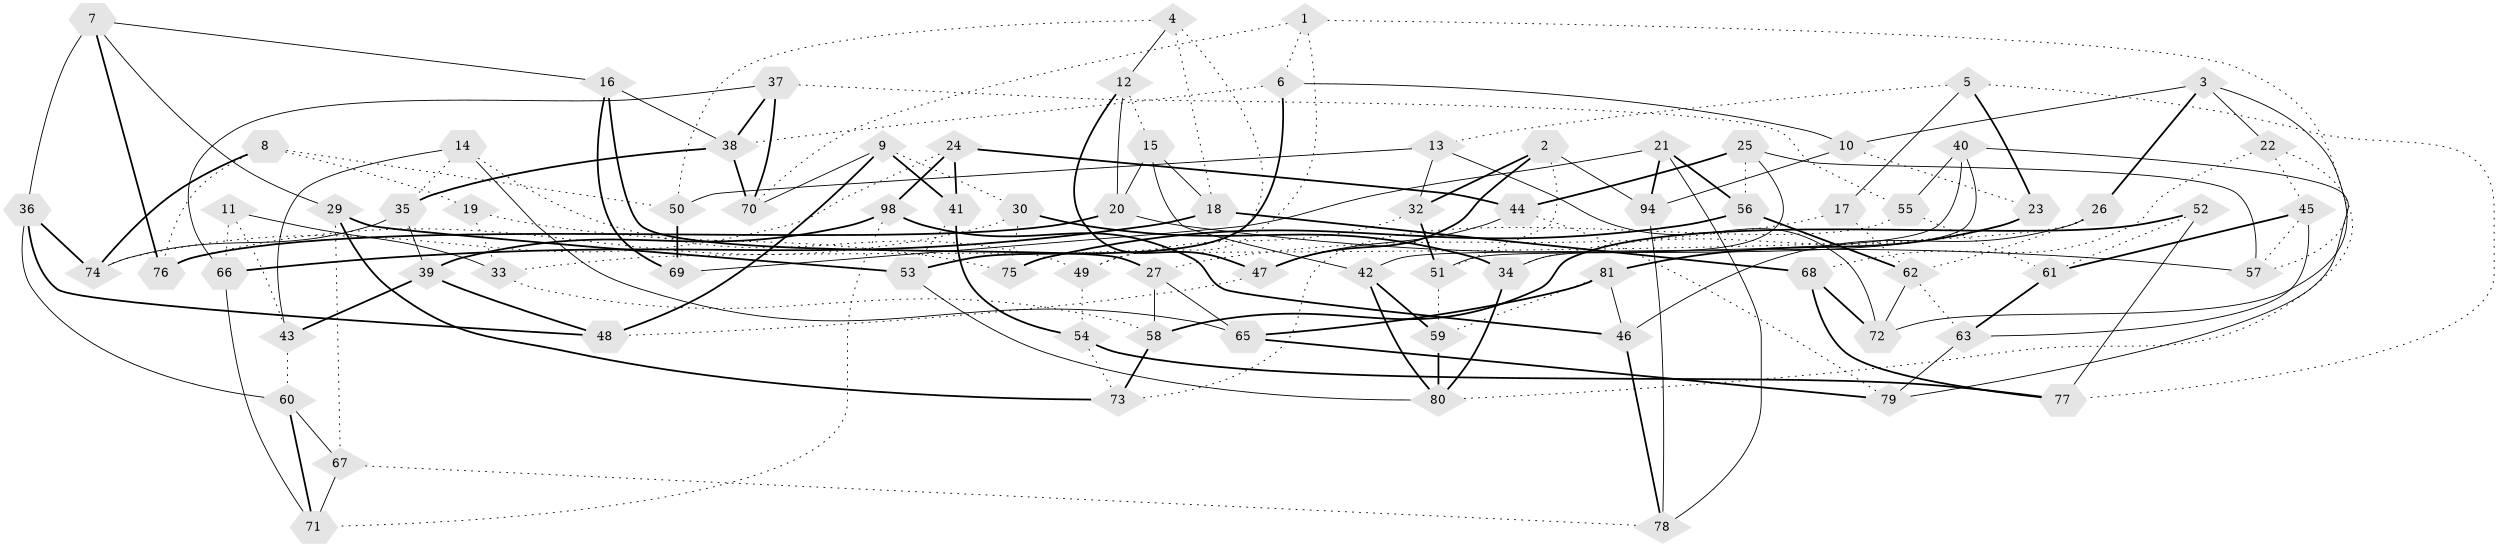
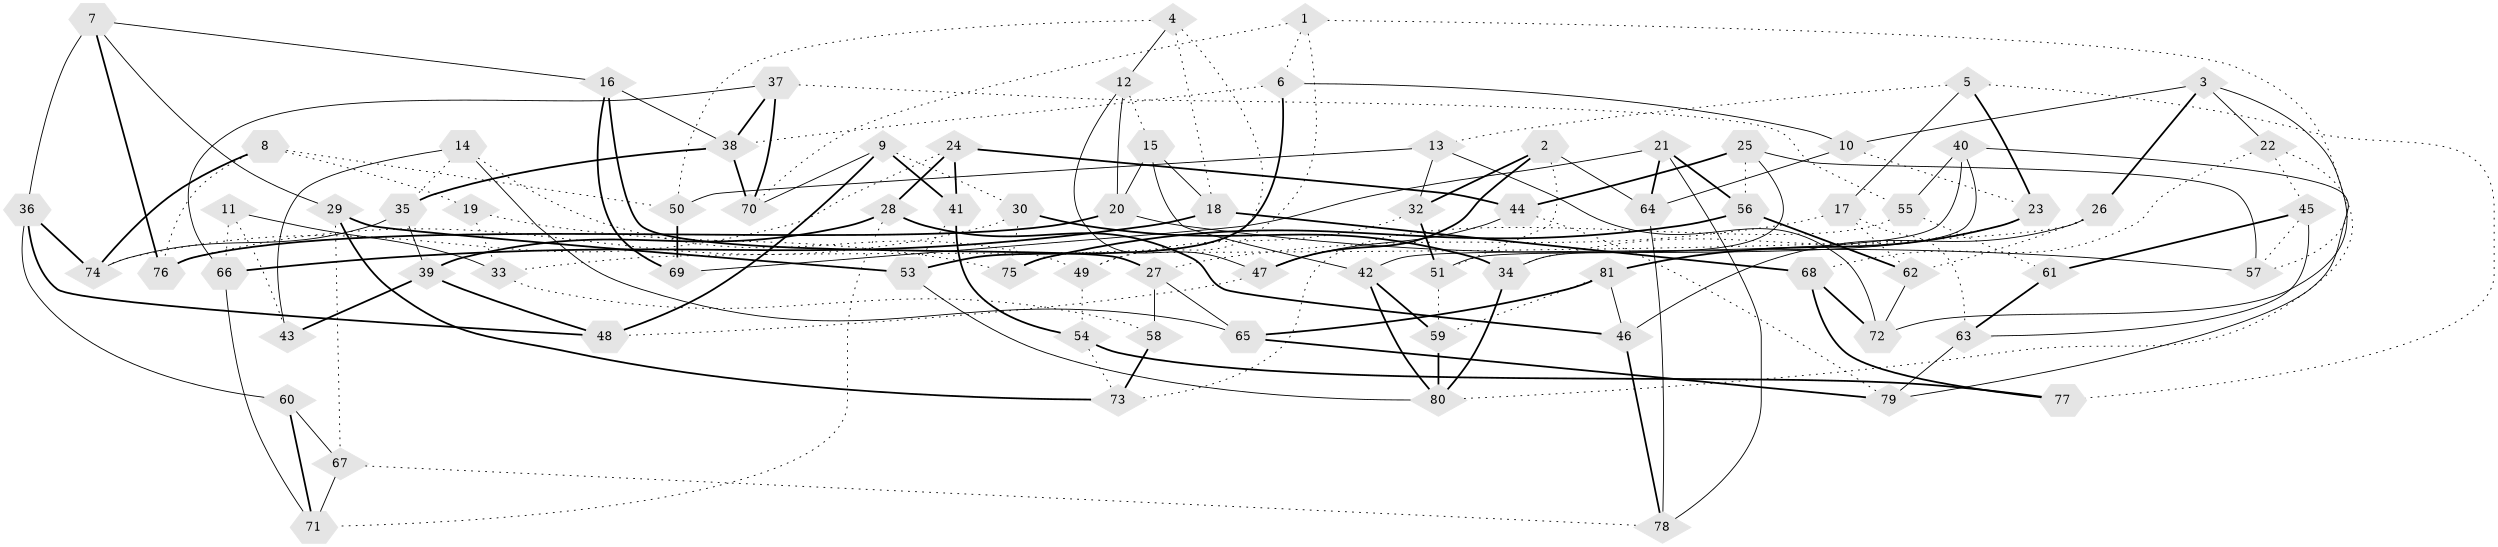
edge "12" -- "47": style bold -> solid
node "98": label "98" -> "28"
node "94": label "94" -> "64"
node "52": removed
edge "62" -- "63": now "17" -- "63"
edge "43" -- "60": removed
